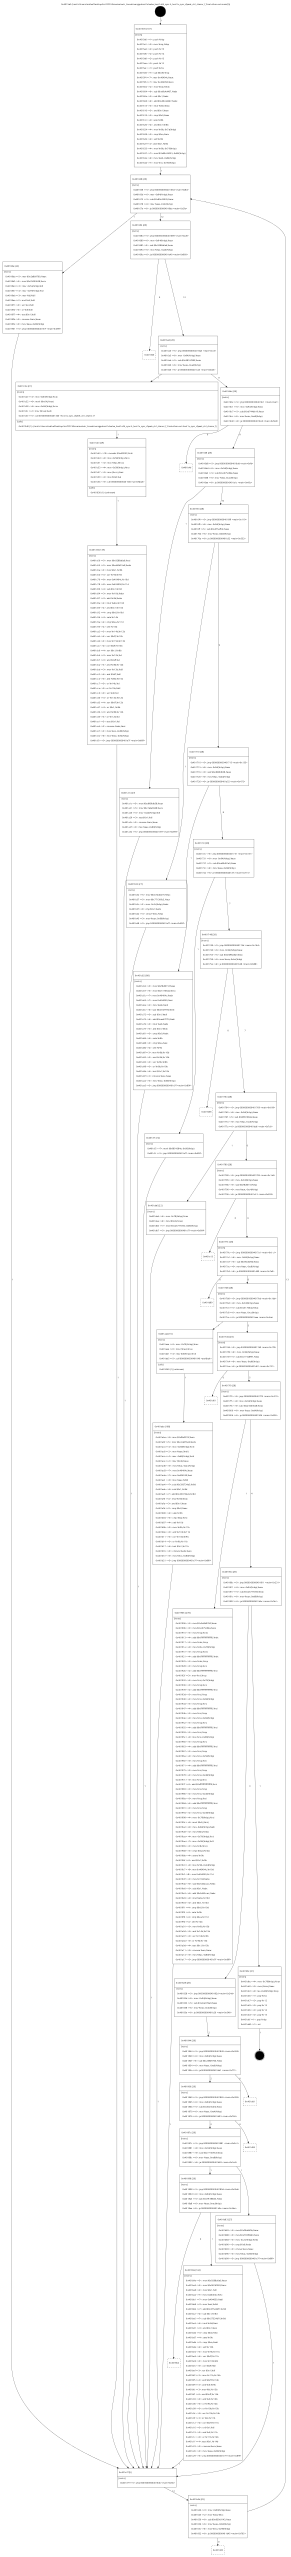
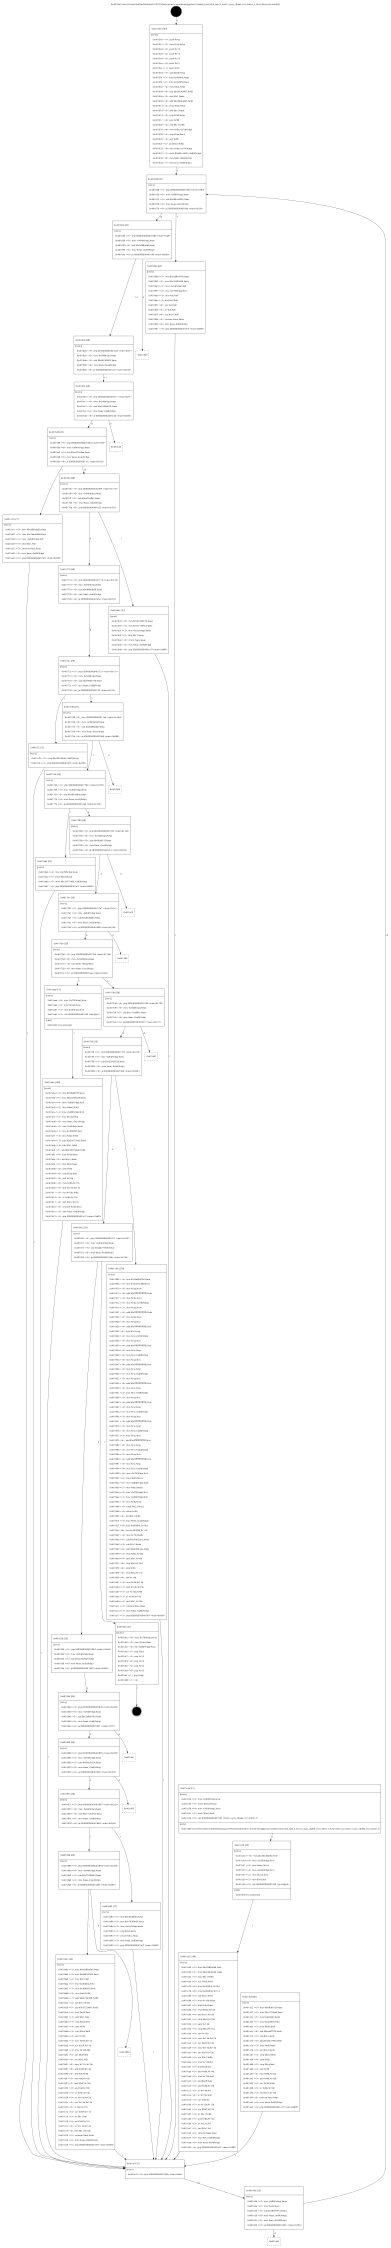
edge "0x4016a0 [28]" -> "0x401c2e [21]": removed, label "1"
edge "0x401710 [28]" -> "0x401a52 [88]": removed, label "1"
